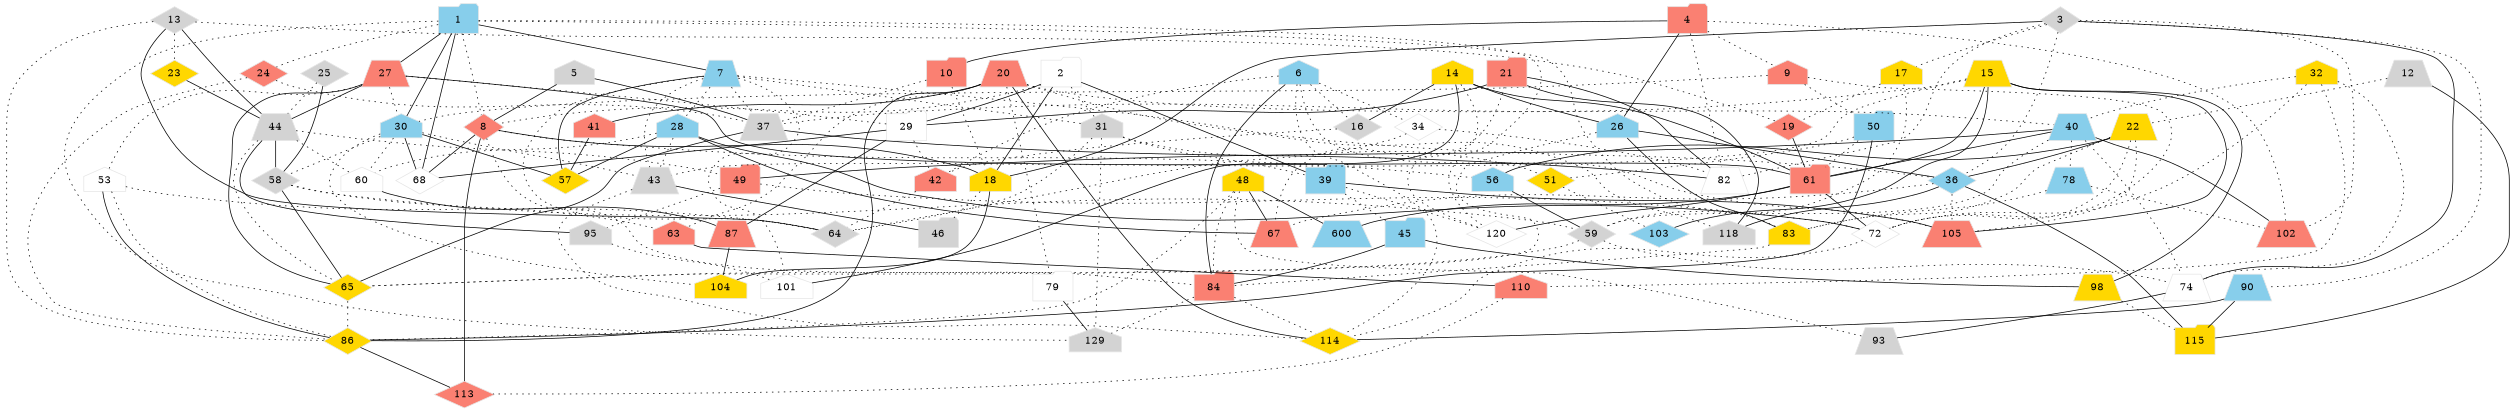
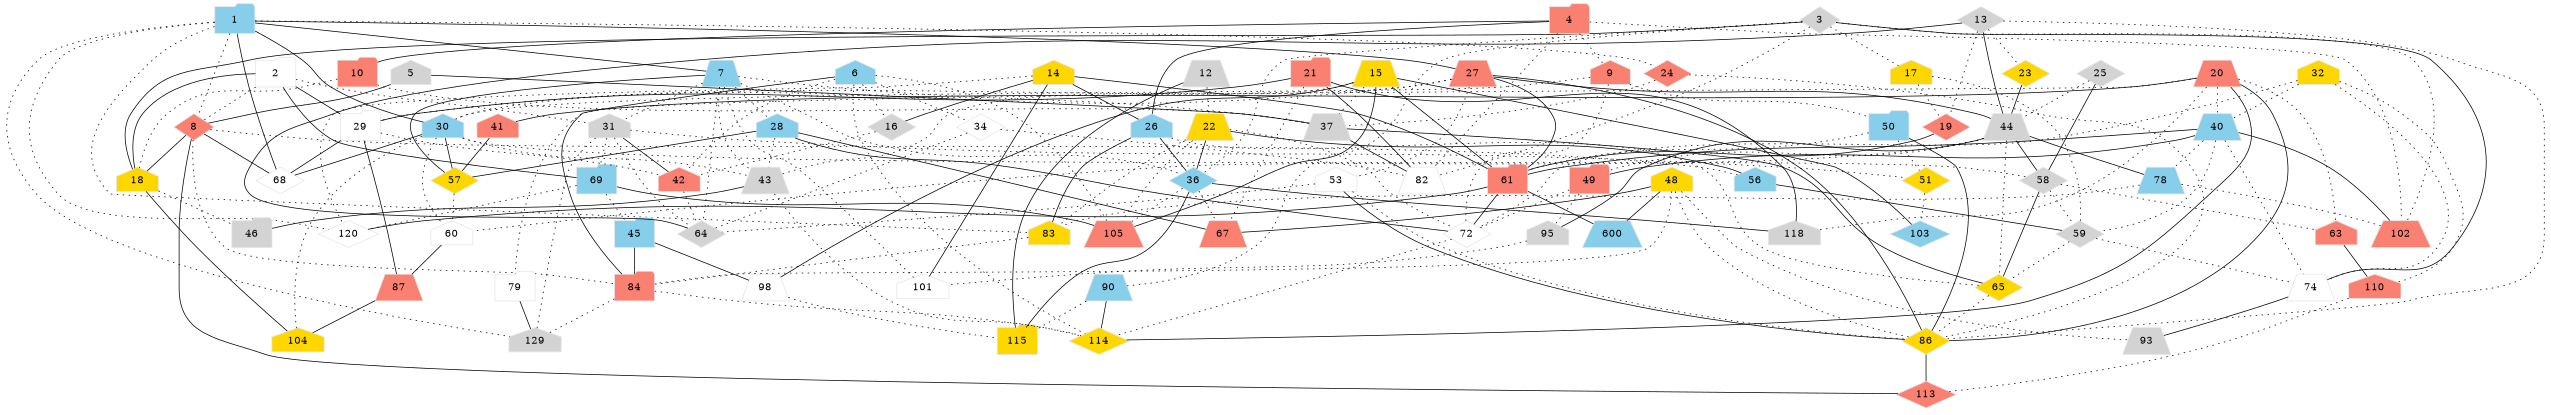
edge "28" -- "60": now "57" -- "60"
edge "31" -- "42": added
edge "44" -- "78": added
edge "27" -- "65": now "27" -- "86"
node "39": label "39" -> "69"
node "98": fillcolor gold -> white
edge "90" -- "115": style solid -> dotted
